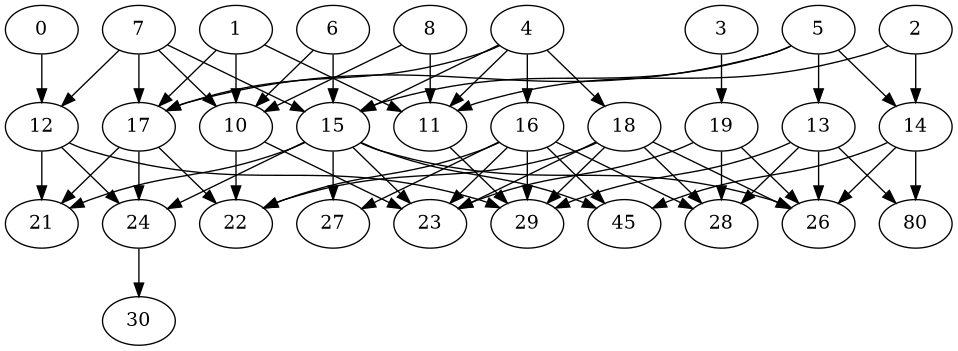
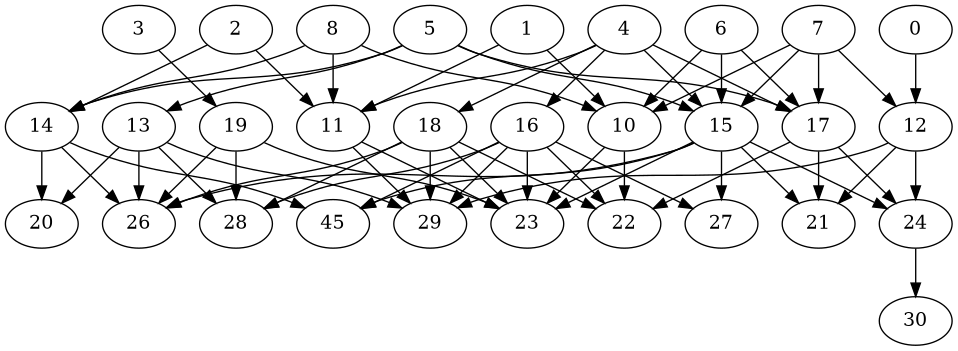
edge "8" -> "14": added
edge "1" -> "17": now "6" -> "17"
edge "11" -> "23": added
node "80": label "80" -> "20"
